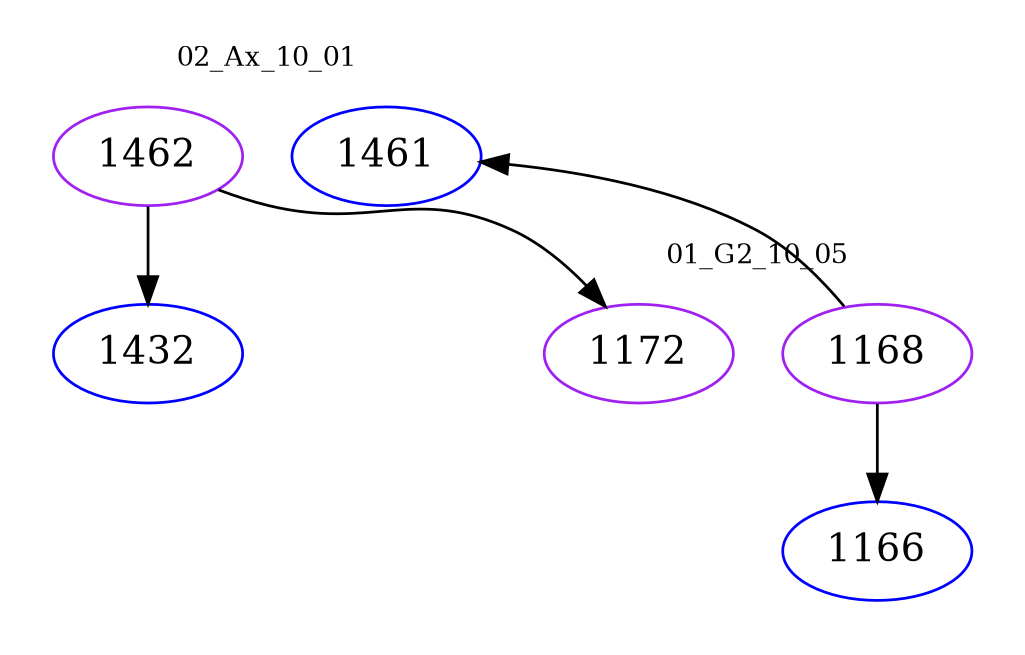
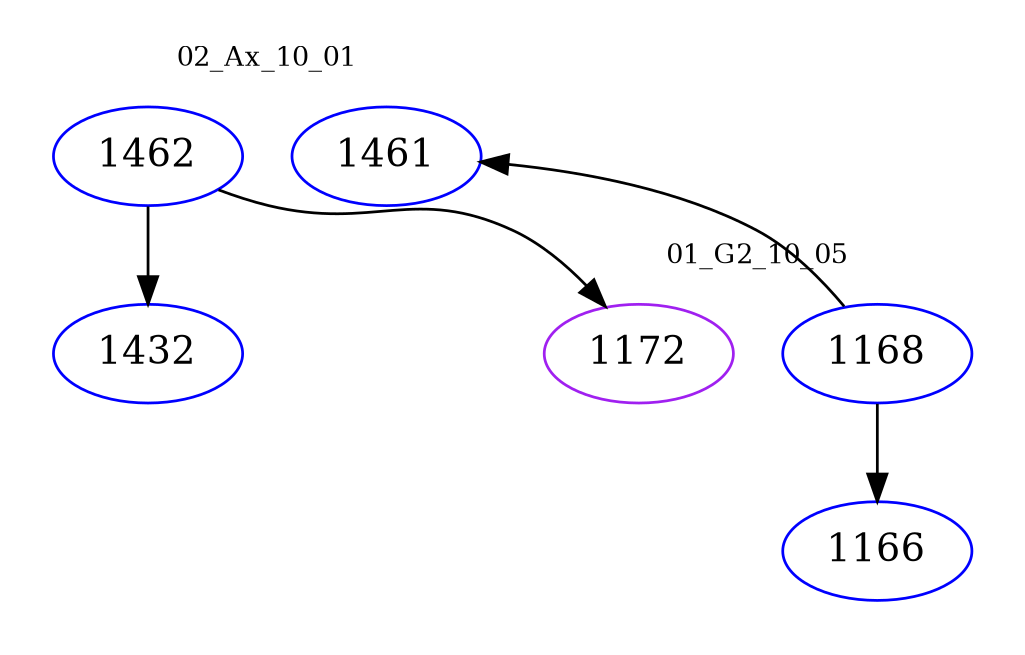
node "1462": color purple -> blue
node "1168": color purple -> blue
